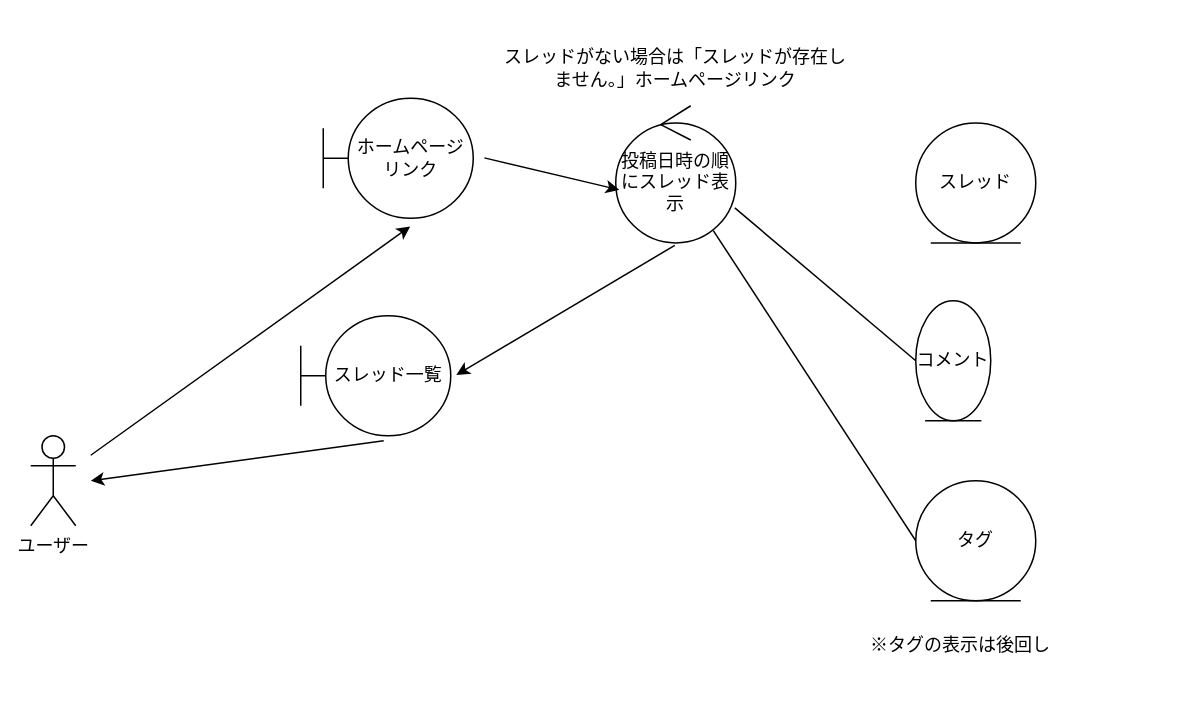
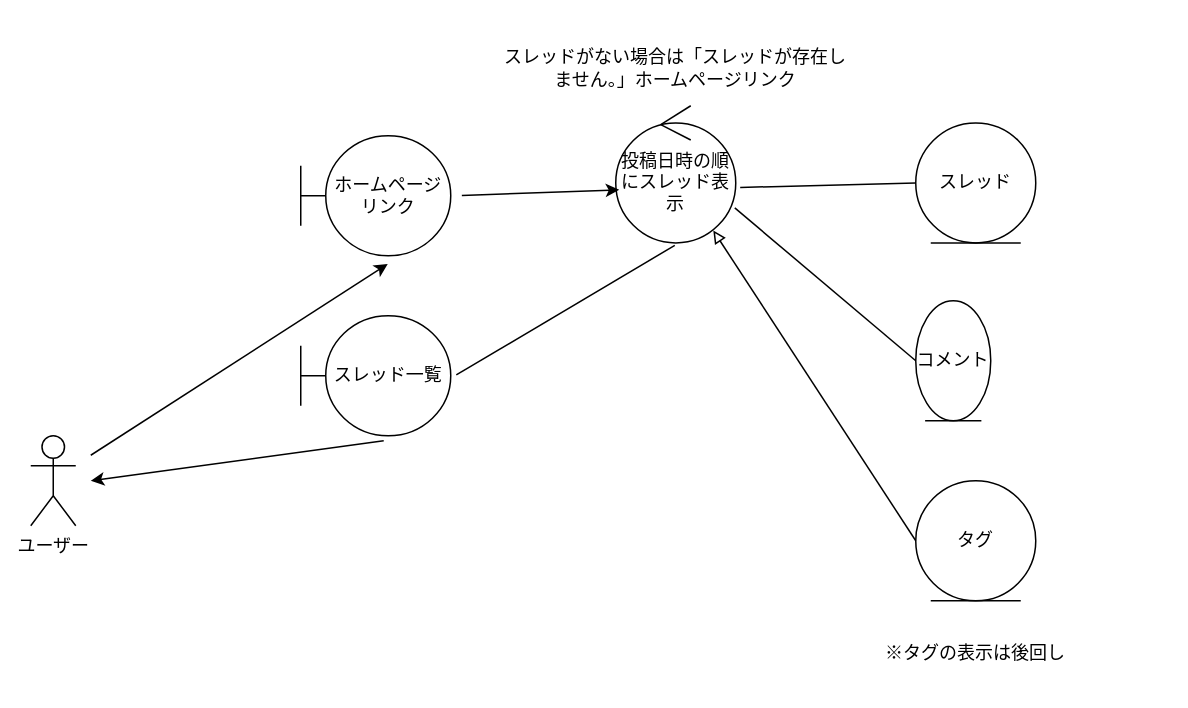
node "ホームページリンク": moved (398, 158) -> (376, 196)
edge "投稿日時の順にスレッド表示" -- "スレッド": added
edge "投稿日時の順にスレッド表示" -- "タグ": arrowhead none -> block
edge "投稿日時の順にスレッド表示" -> "スレッド一覧": arrowhead classic -> none
node "※タグの表示は後回し": moved (961, 646) -> (976, 653)
